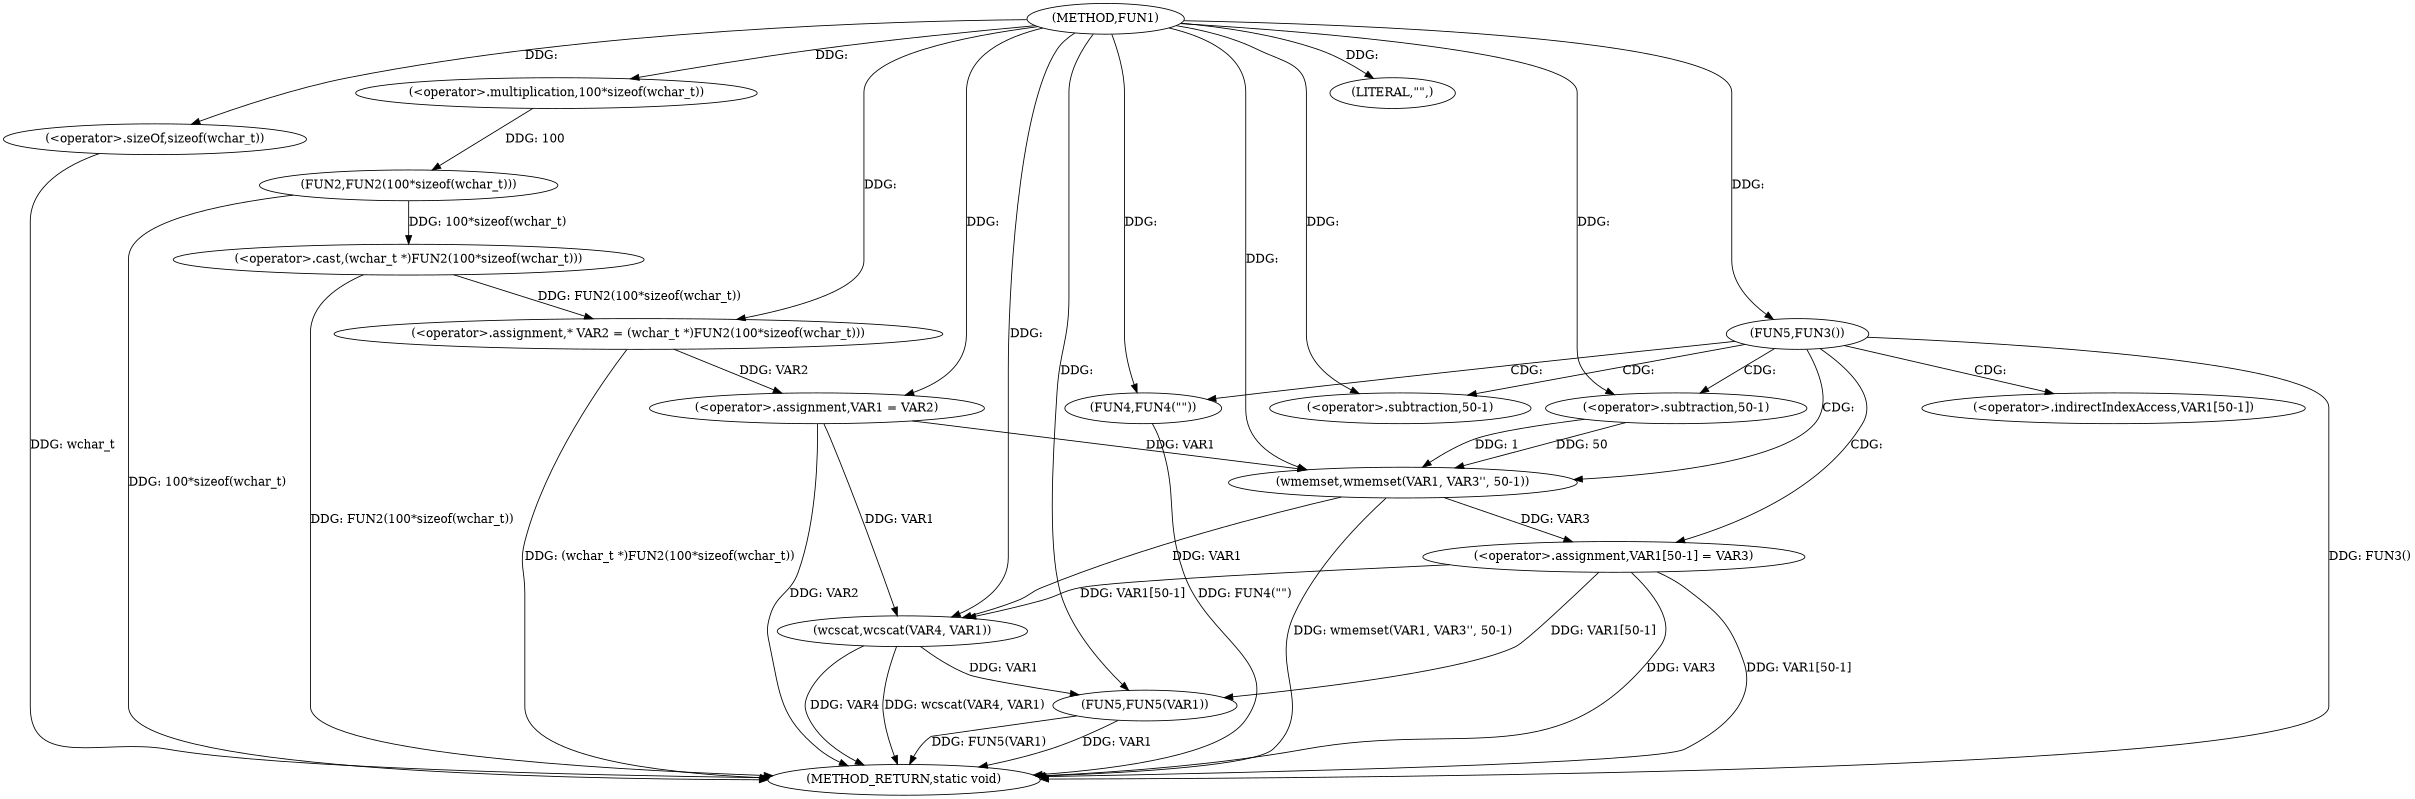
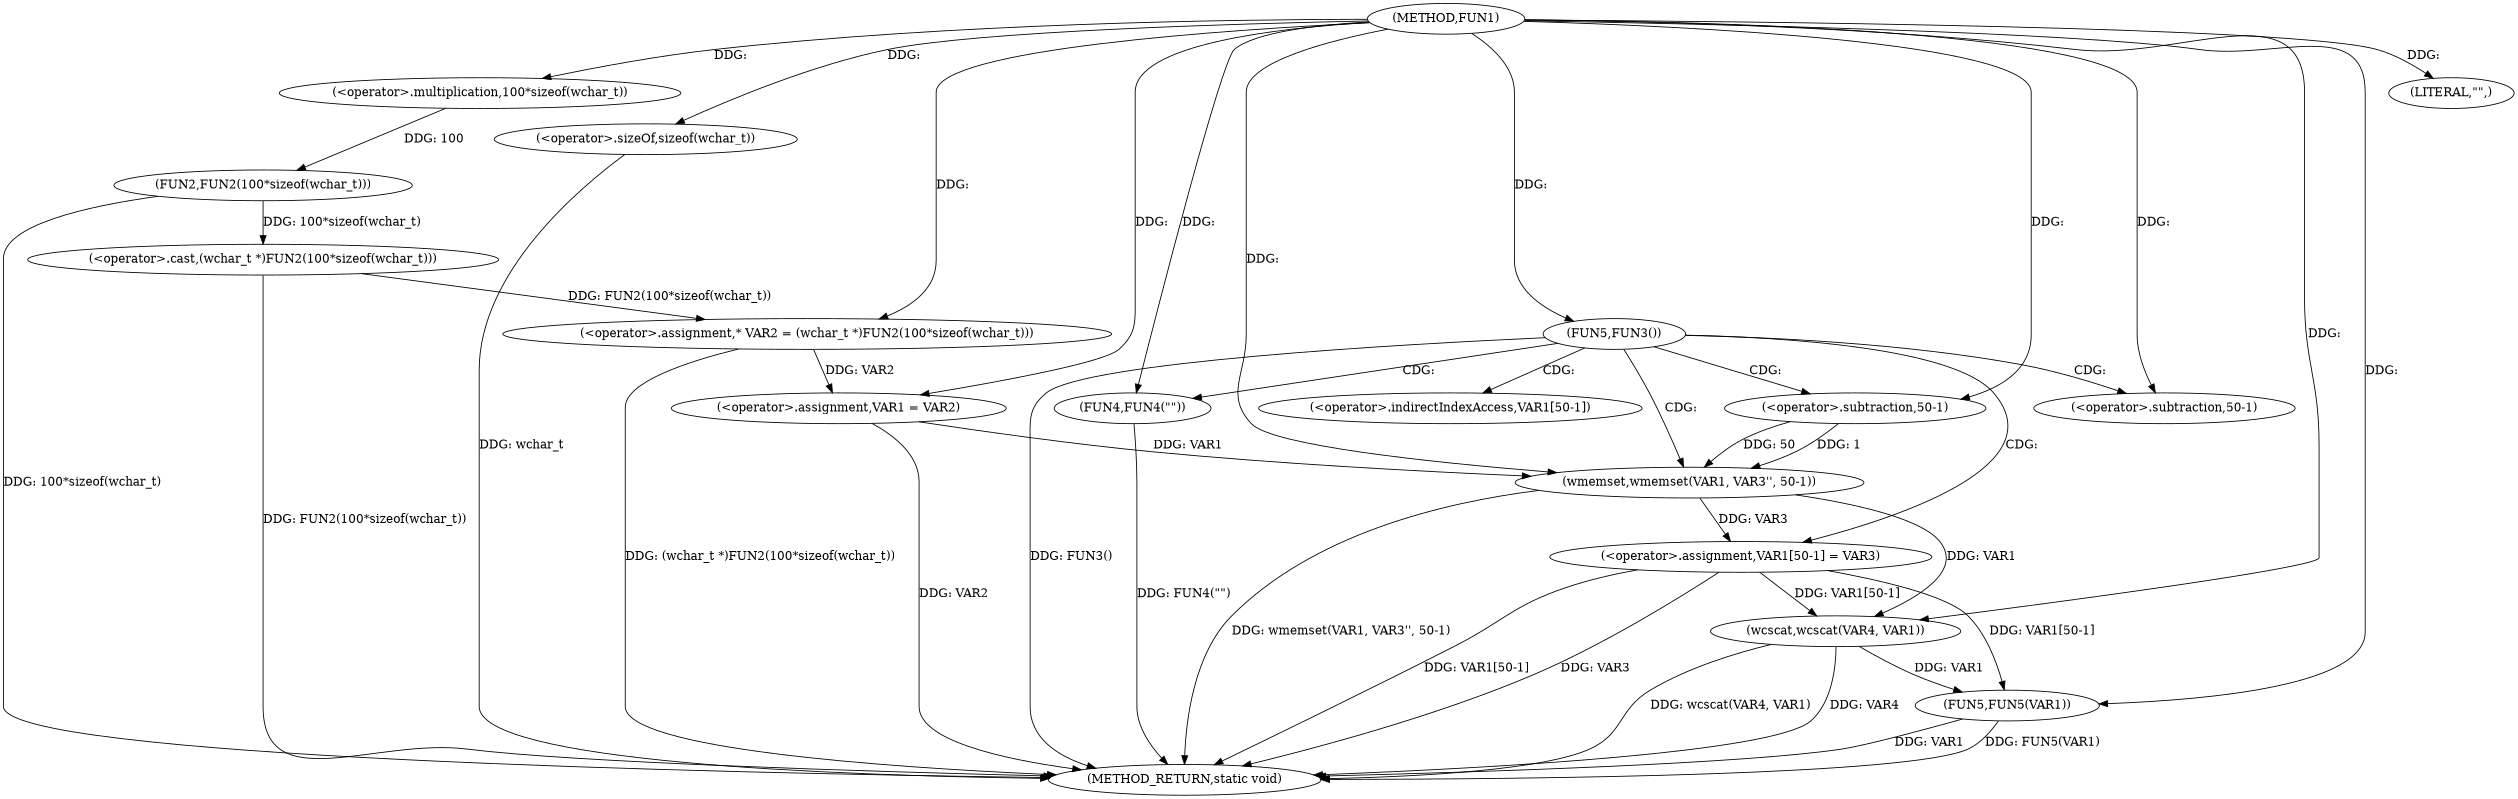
edge "(<operator>.assignment,VAR1 = VAR2)" -> "(wcscat,wcscat(VAR4, VAR1))": removed, label "DDG: VAR1"
